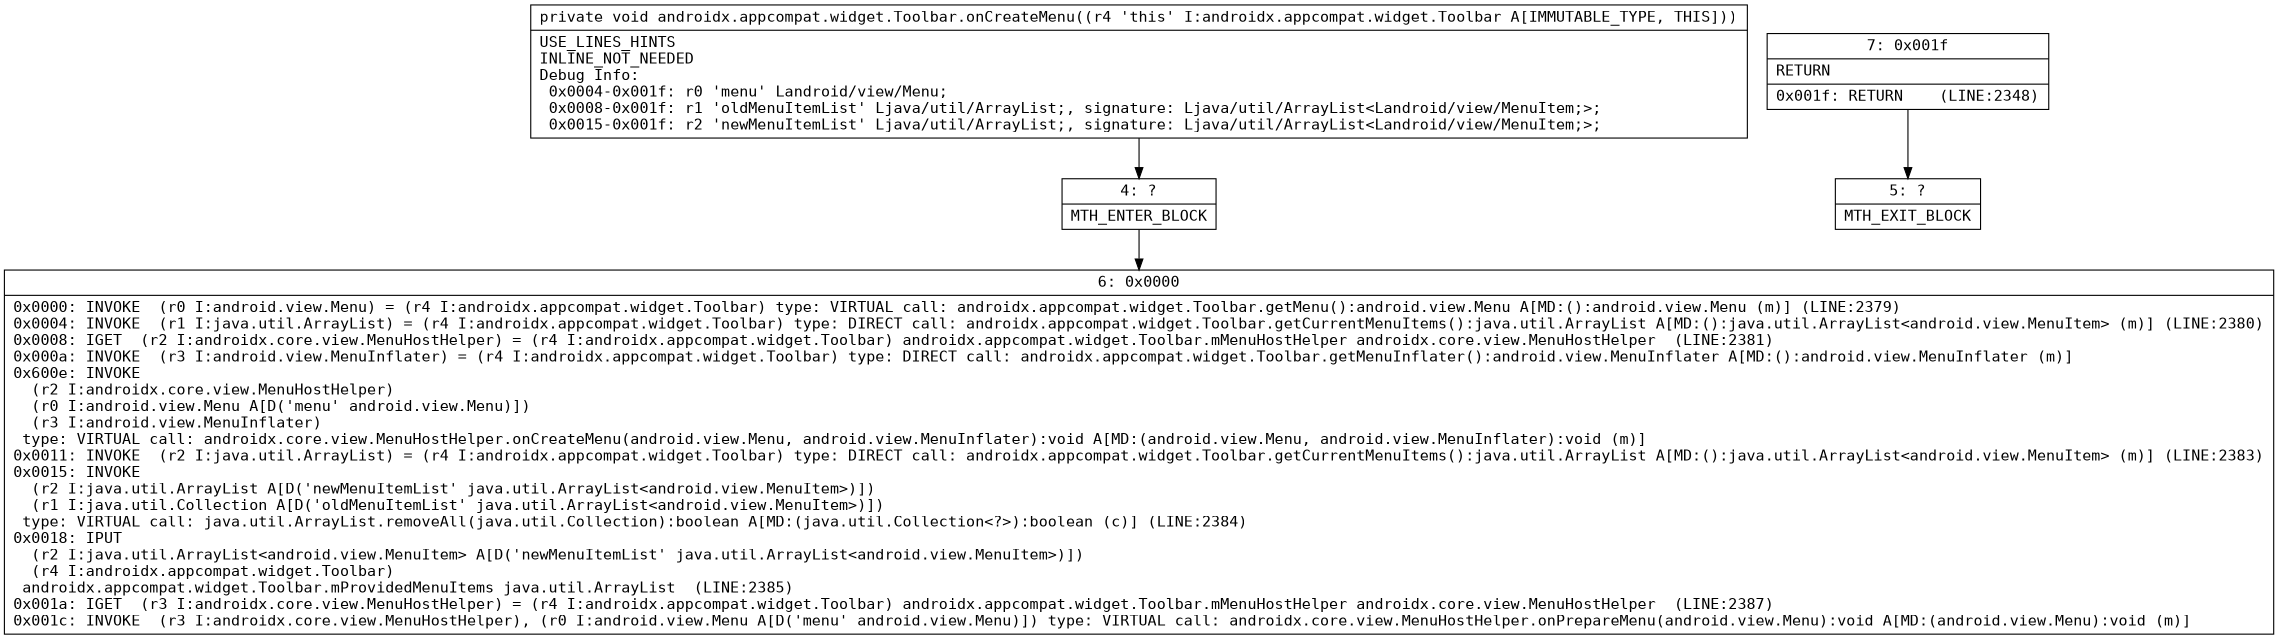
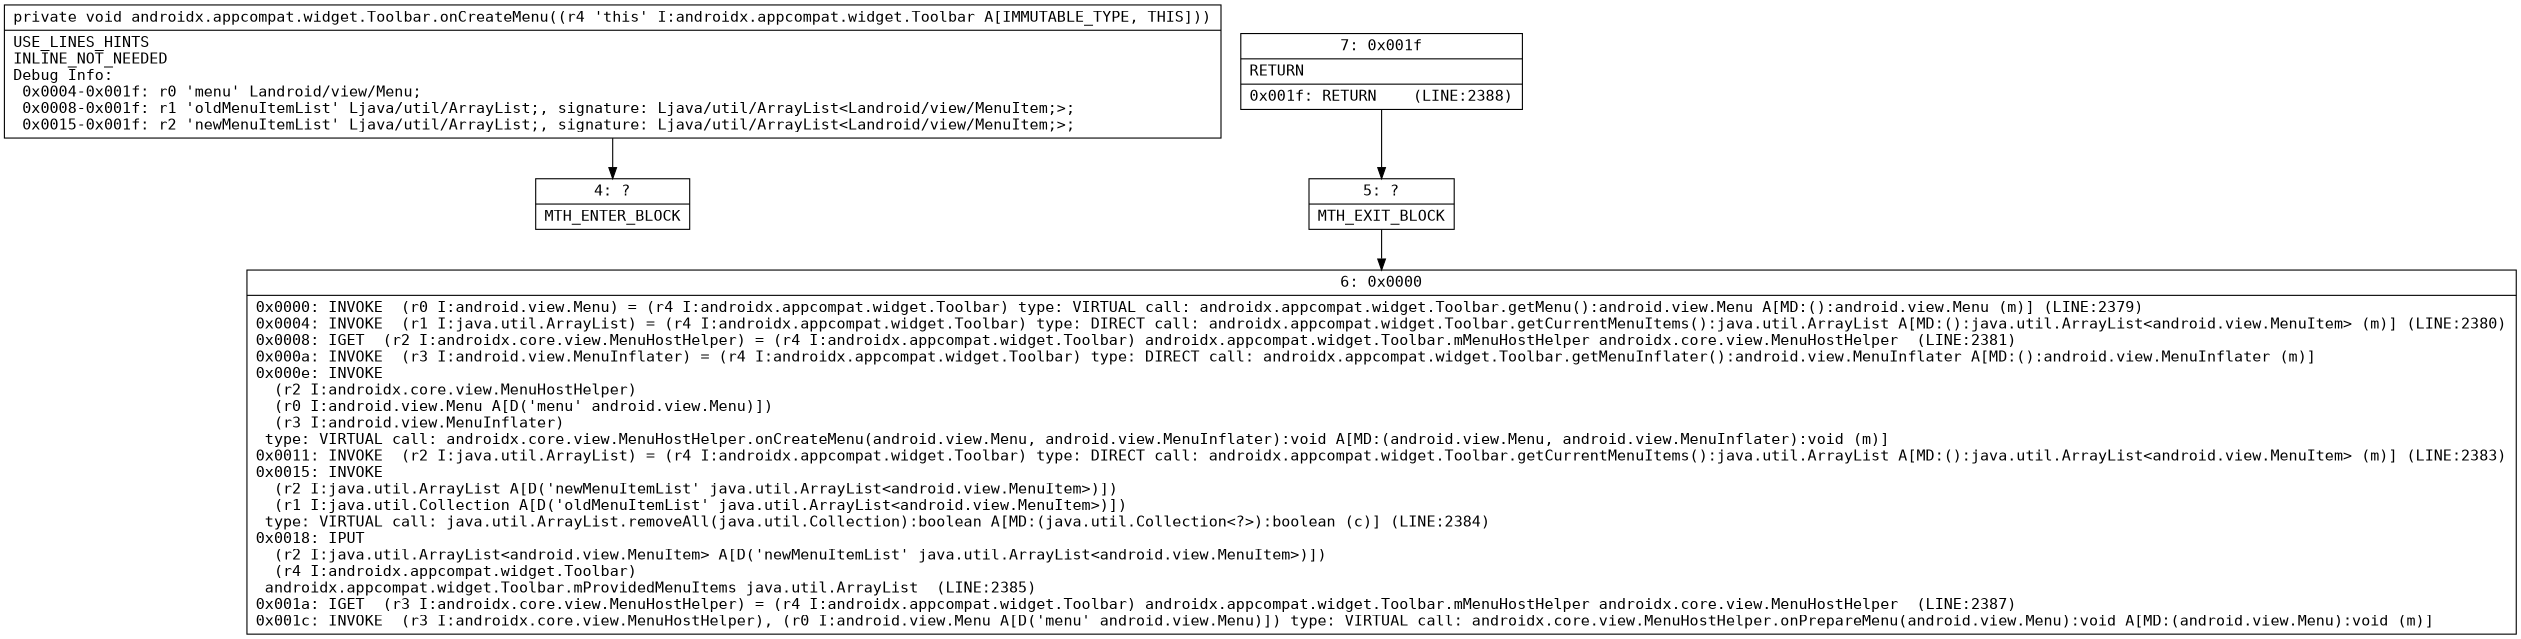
node "7: 0x001f": text "0x001f: RETURN    (LINE:2348)" -> "0x001f: RETURN    (LINE:2388)"
edge "4: ?" -> "6: 0x0000": now "5: ?" -> "6: 0x0000"
node "6: 0x0000": text "0x600e: INVOKE" -> "0x000e: INVOKE"
